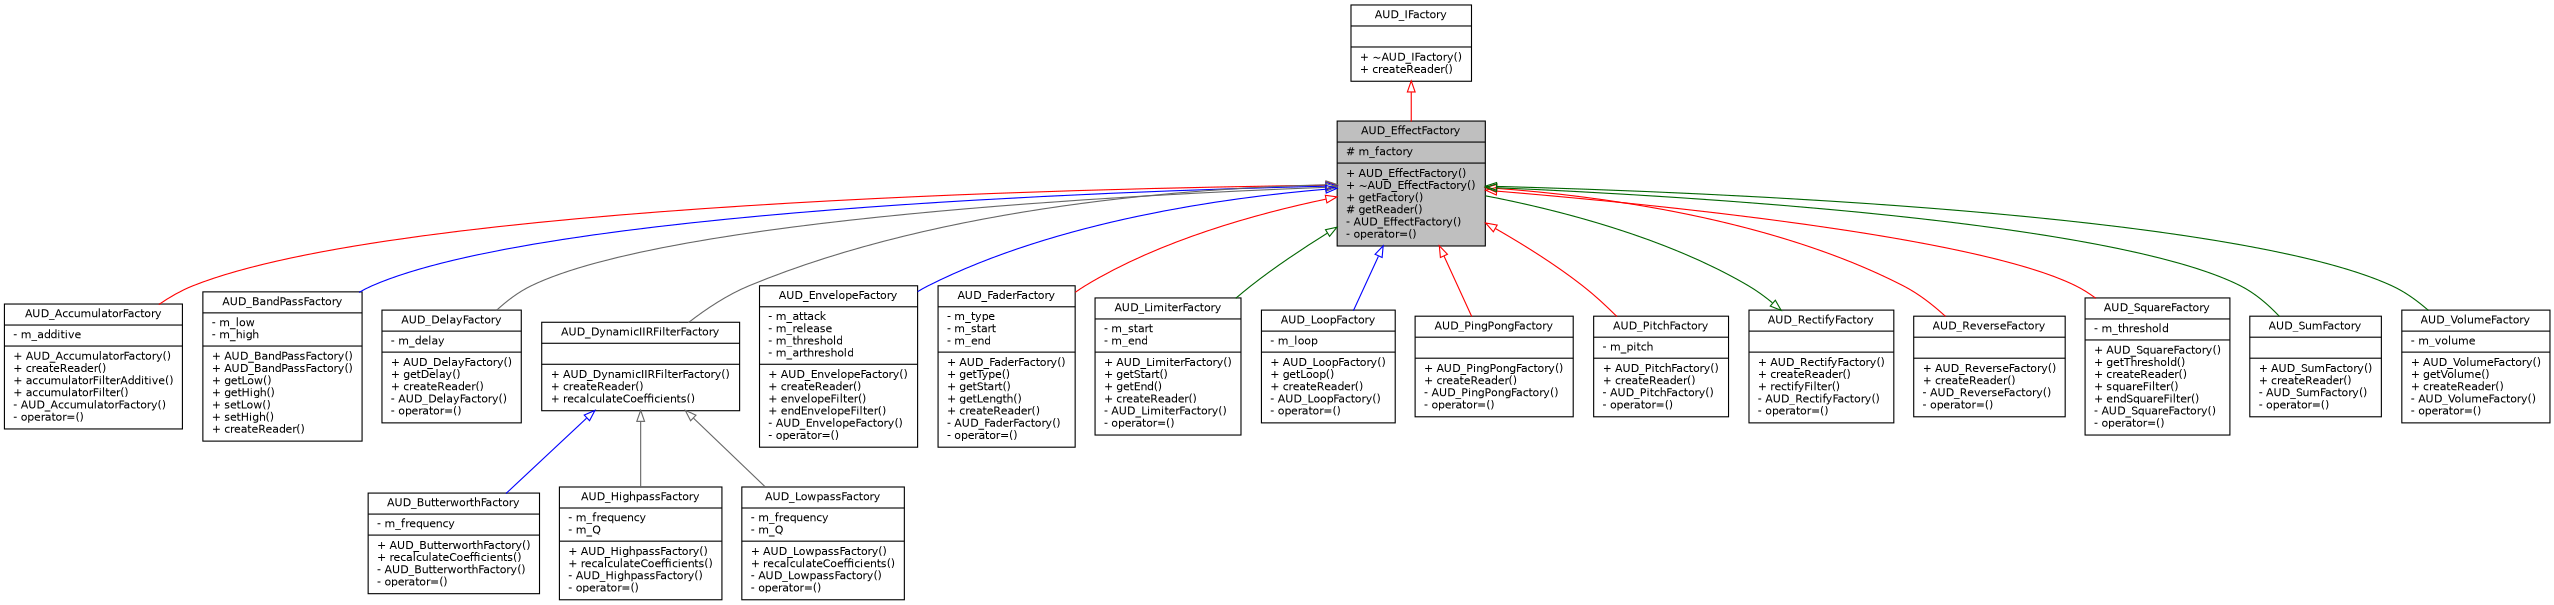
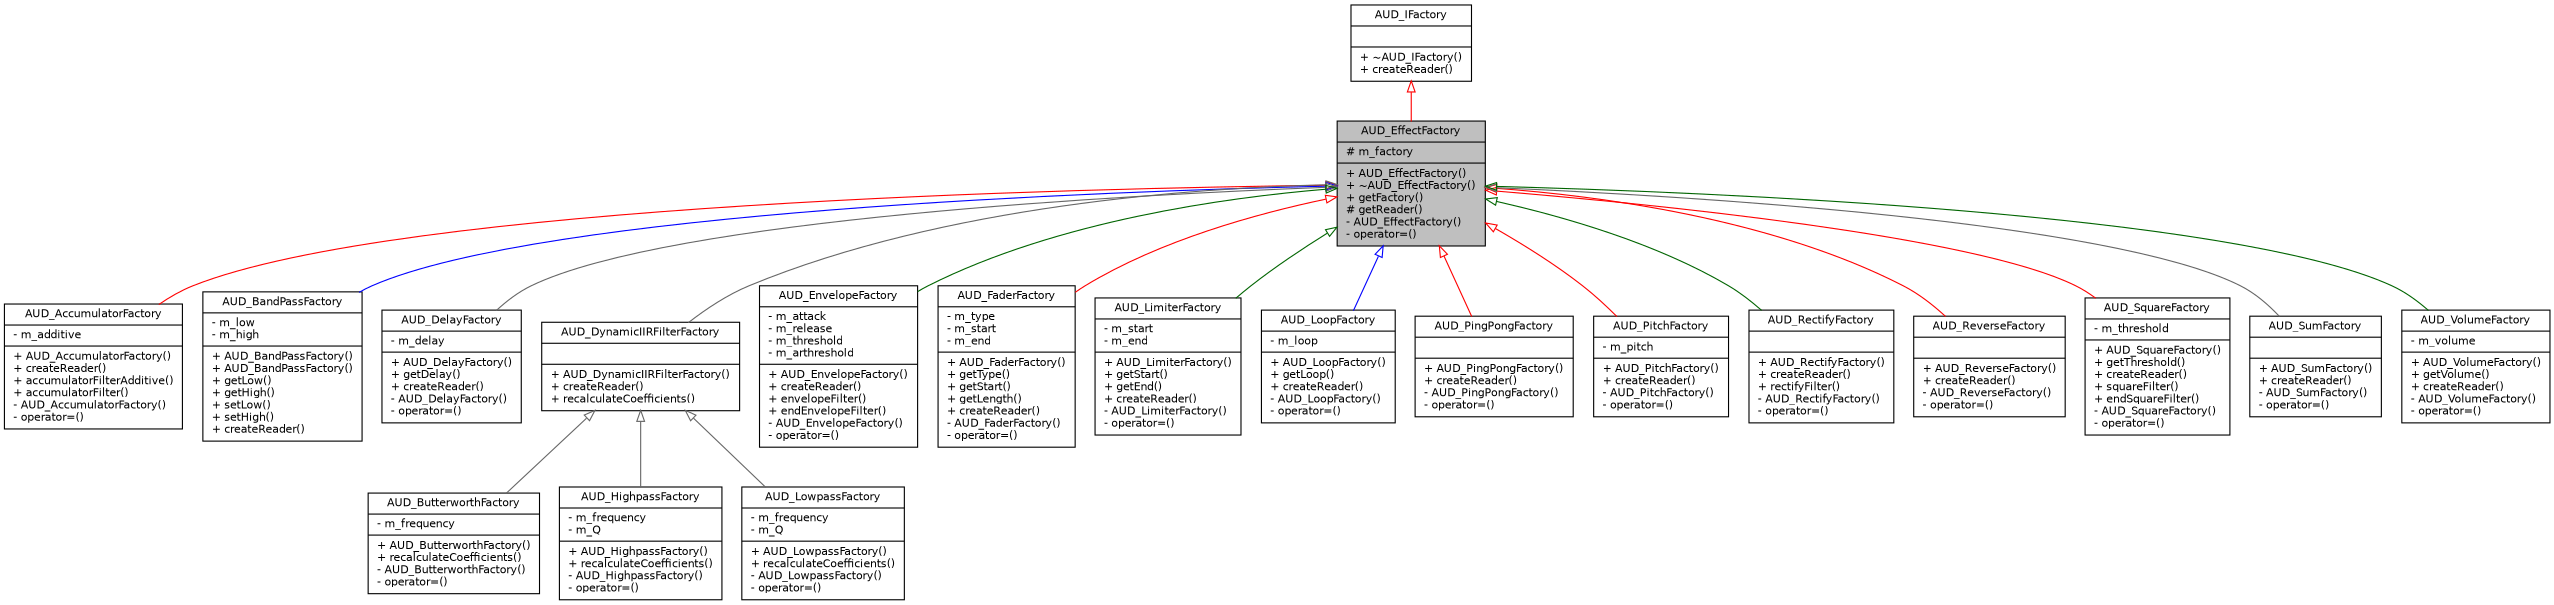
edge "AUD_SumFactory" -> "AUD_EffectFactory": color darkgreen -> gray40
edge "AUD_EnvelopeFactory" -> "AUD_EffectFactory": color blue -> darkgreen
edge "AUD_EffectFactory" -> "AUD_RectifyFactory": reversed
edge "AUD_ButterworthFactory" -> "AUD_DynamicIIRFilterFactory": color blue -> gray40
